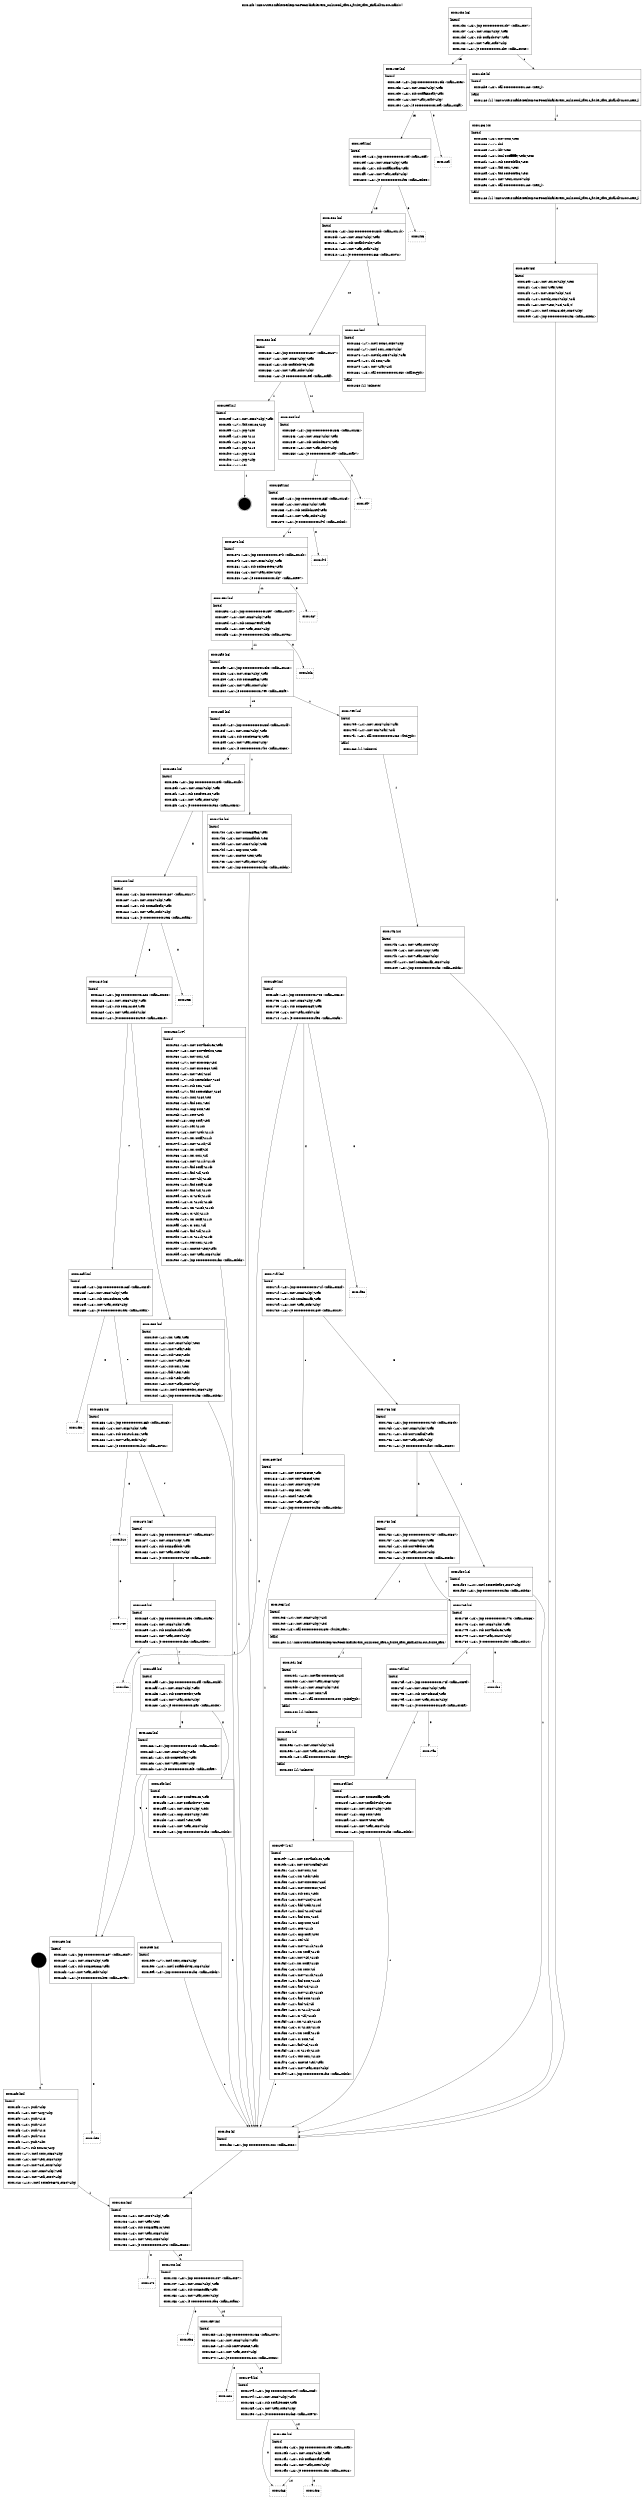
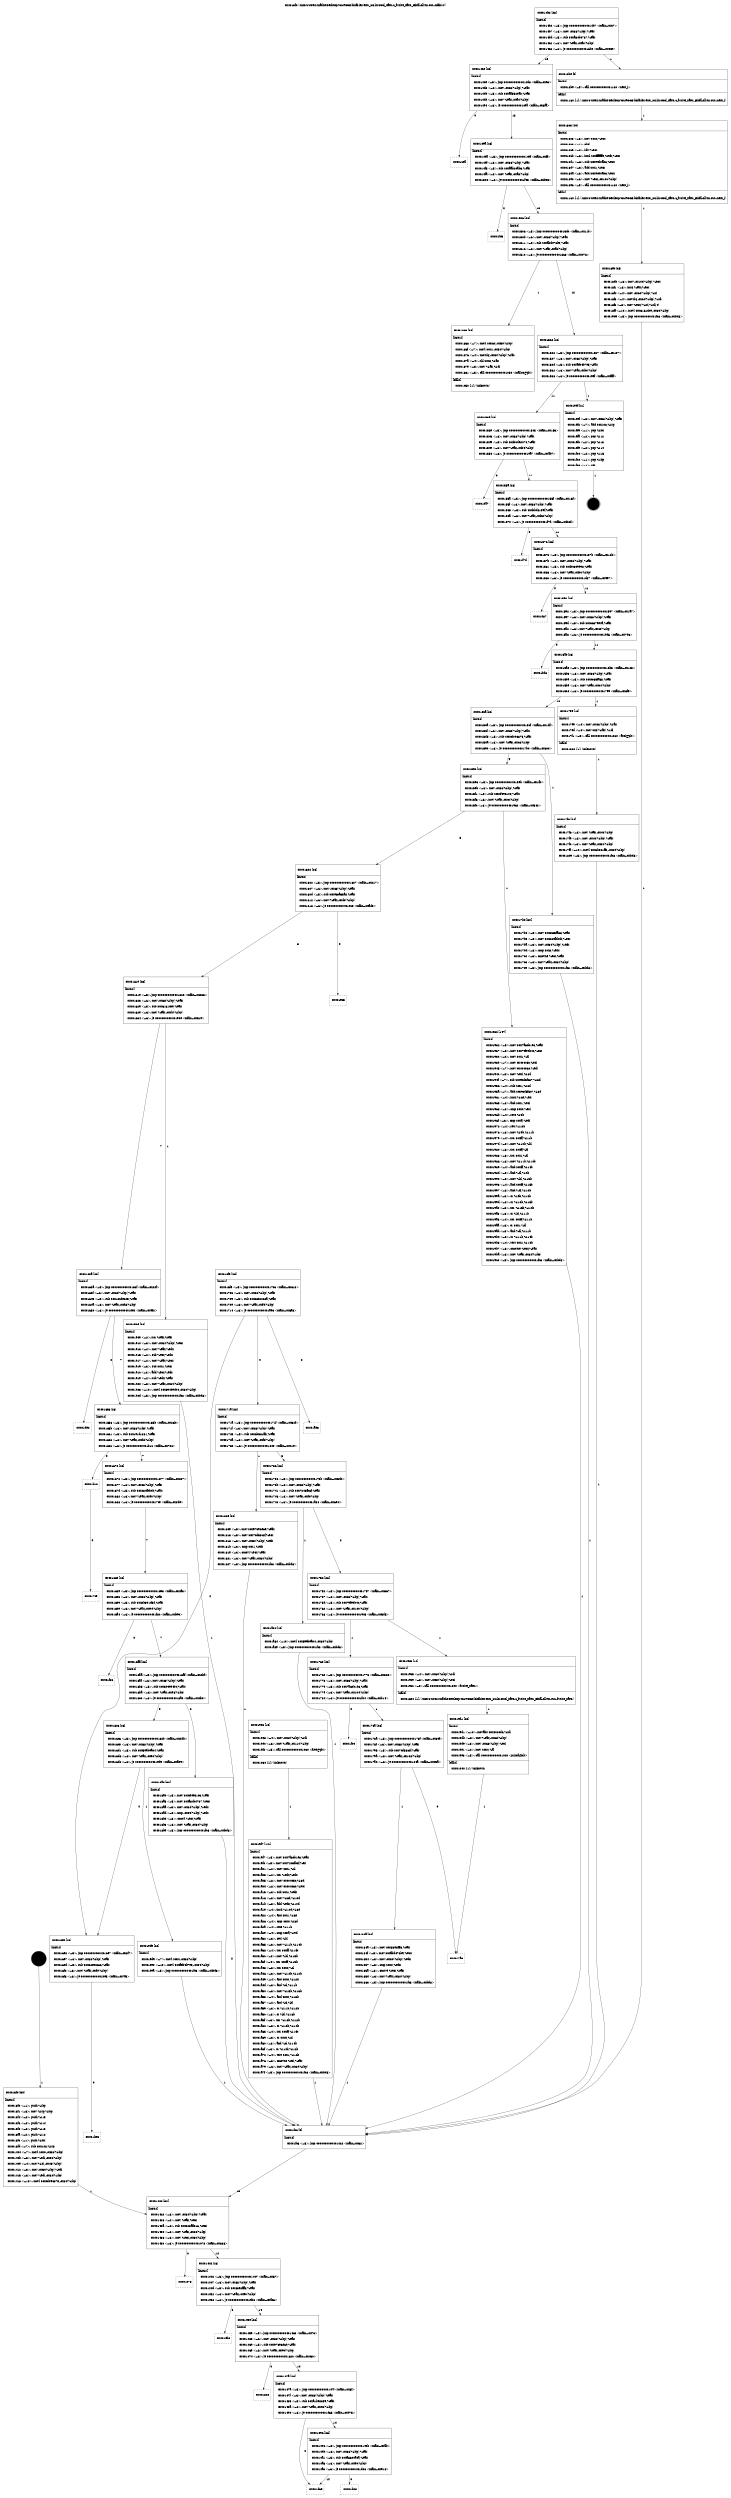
edge "0x4019d1 [23]" -> "0x4019e8 [15]": now "0x4019d1 [23]" -> "0x4017a6"
